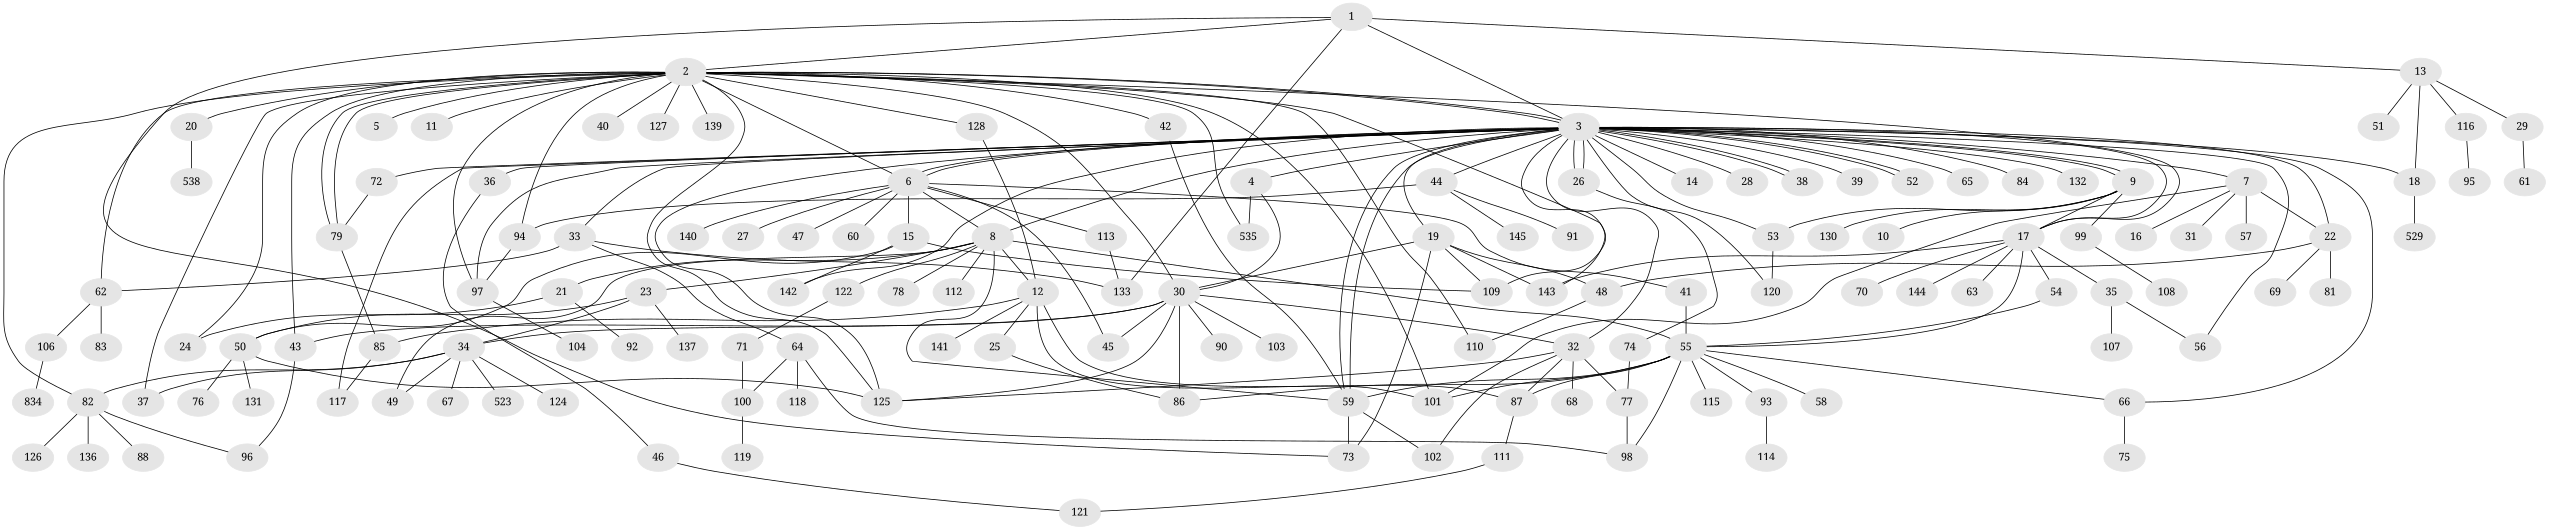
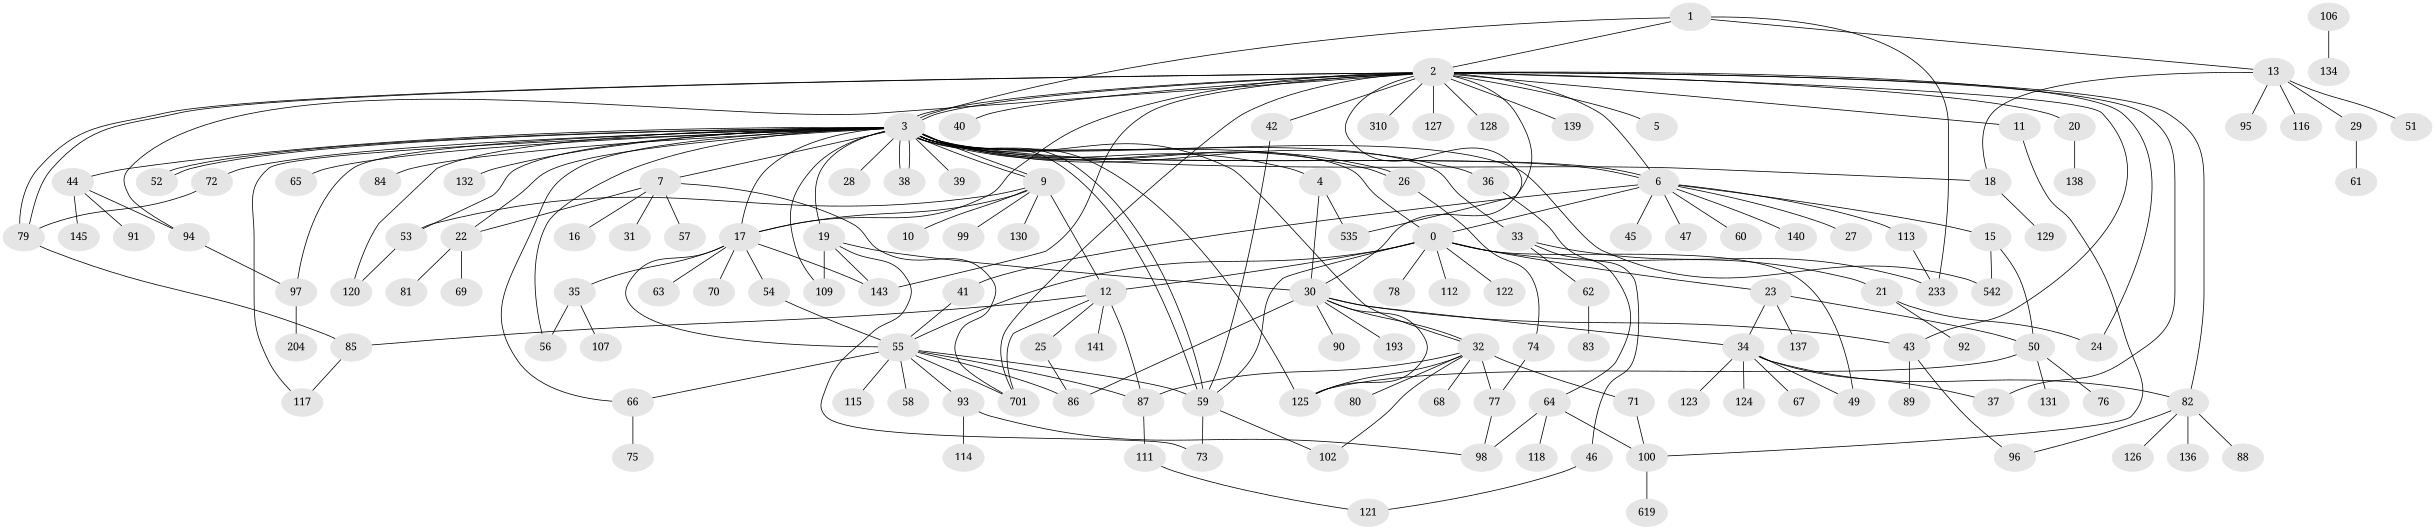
edge "2" -- "62": removed
edge "2" -- "97": removed
edge "116" -- "95": now "13" -- "95"
node "538": label "538" -> "138"
node "14": removed
edge "1" -- "73": removed
edge "128" -- "12": now "9" -- "12"
edge "2" -- "125": removed
node "8": label "8" -> "0"
node "529": label "529" -> "129"
edge "15" -- "109": removed
node "142": label "142" -> "542"
node "133": label "133" -> "233"
node "48": removed
node "144": removed
node "108": removed
edge "122" -- "71": now "32" -- "71"
edge "62" -- "106": removed
edge "30" -- "45": removed
node "104": label "104" -> "204"
node "103": label "103" -> "193"
node "110": label "110" -> "310"
node "834": label "834" -> "134"
node "523": label "523" -> "123"
node "80": added
node "101": label "101" -> "701"
node "89": added
edge "55" -- "98": now "93" -- "98"
edge "11" -- "100": added
node "119": label "119" -> "619"
